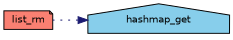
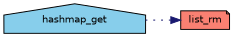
edge "list_rm" -> "hashmap_get": reversed
